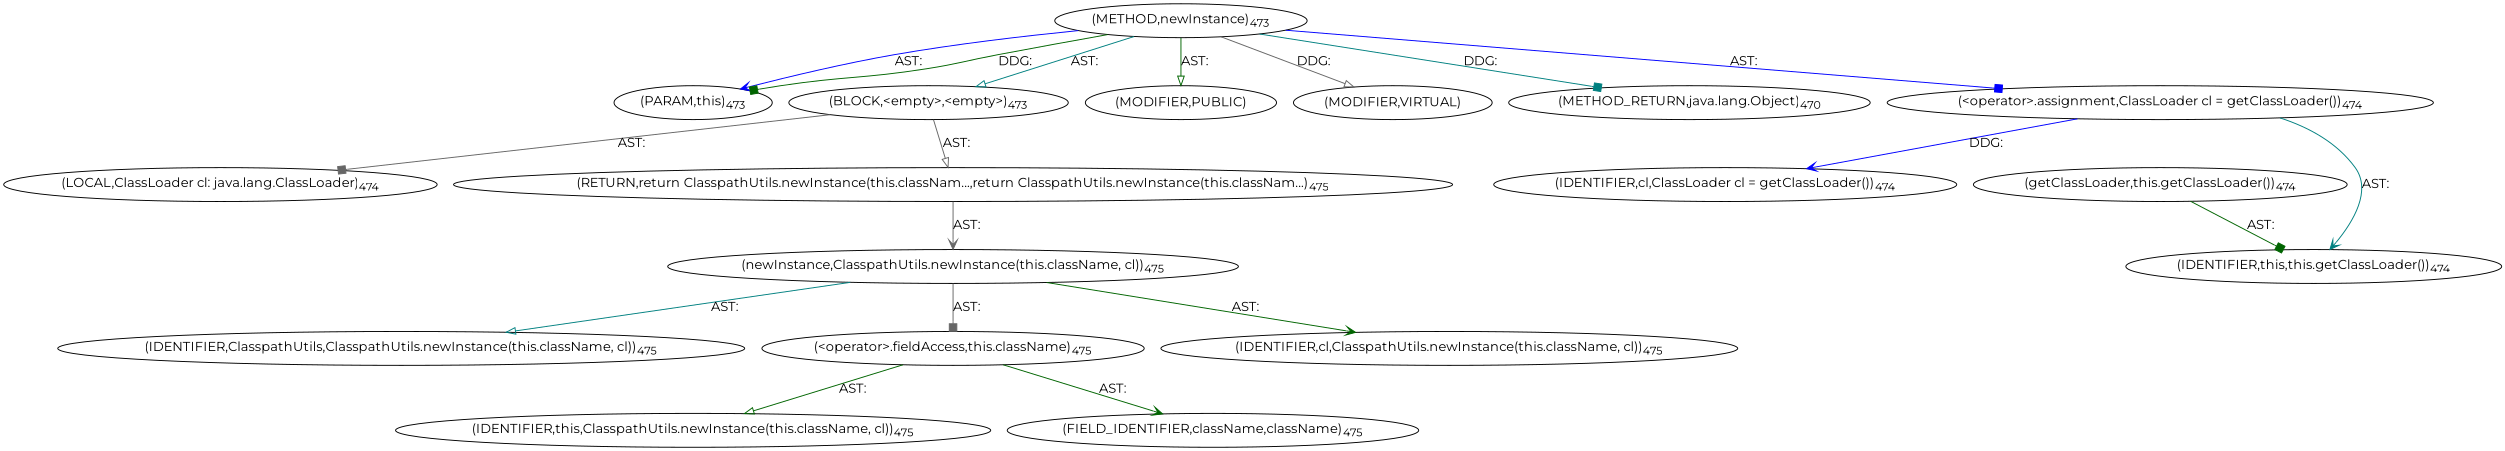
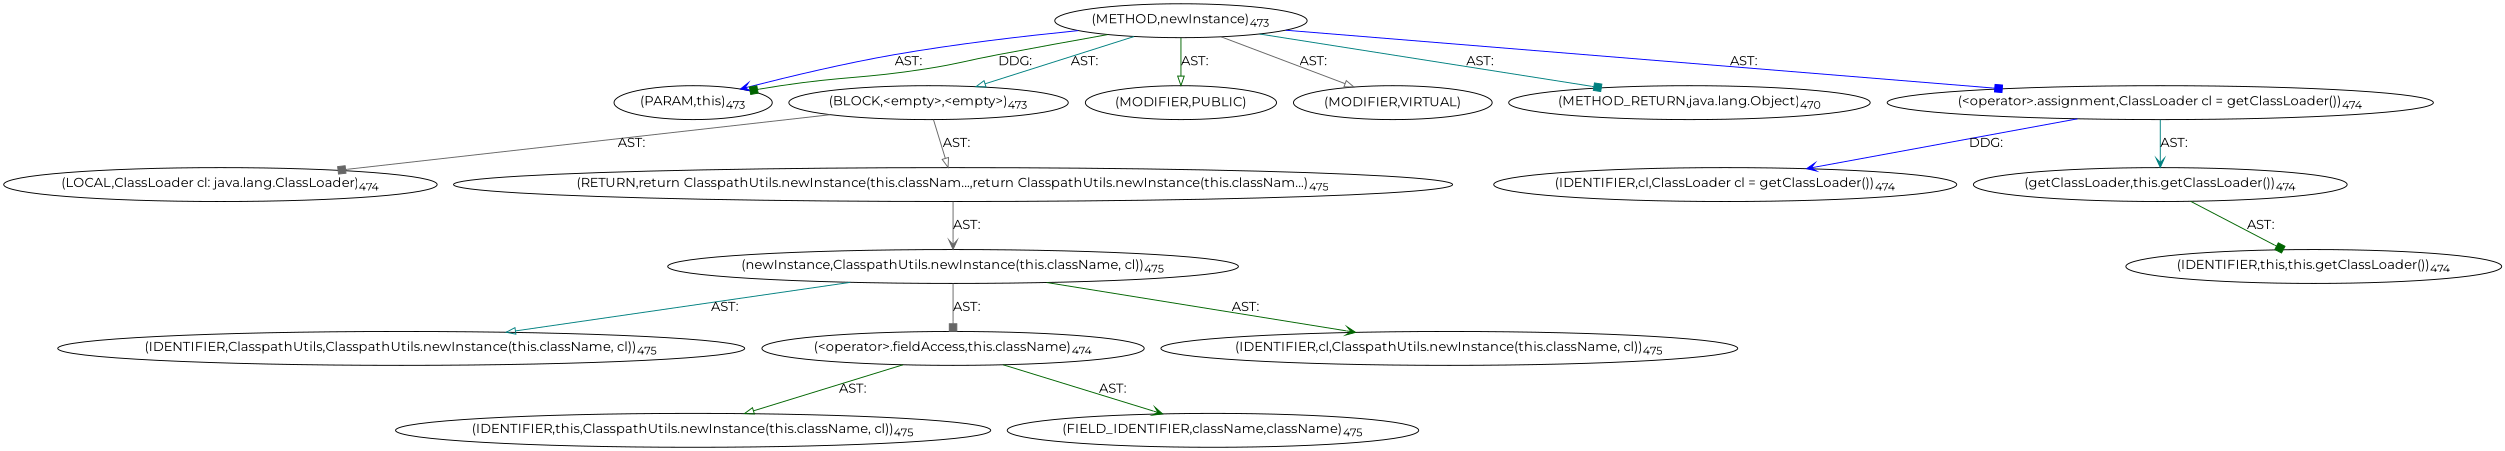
edge "(METHOD,newInstance)" -> "(MODIFIER,VIRTUAL)": label "DDG: " -> "AST: "
edge "(METHOD,newInstance)" -> "(METHOD_RETURN,java.lang.Object)": label "DDG: " -> "AST: "
edge "(<operator>.assignment,ClassLoader cl = getClassLoader())" -> "(IDENTIFIER,this,this.getClassLoader())": now "(<operator>.assignment,ClassLoader cl = getClassLoader())" -> "(getClassLoader,this.getClassLoader())"
node "(<operator>.fieldAccess,this.className)": text "475" -> "474"
